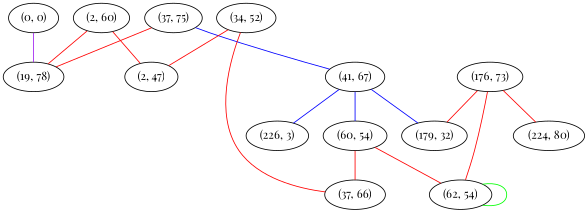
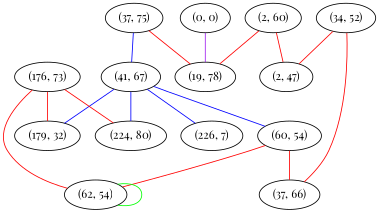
edge "(41, 67)" -- "(224, 80)": added
node "(226, 3)": label "(226, 3)" -> "(226, 7)"
